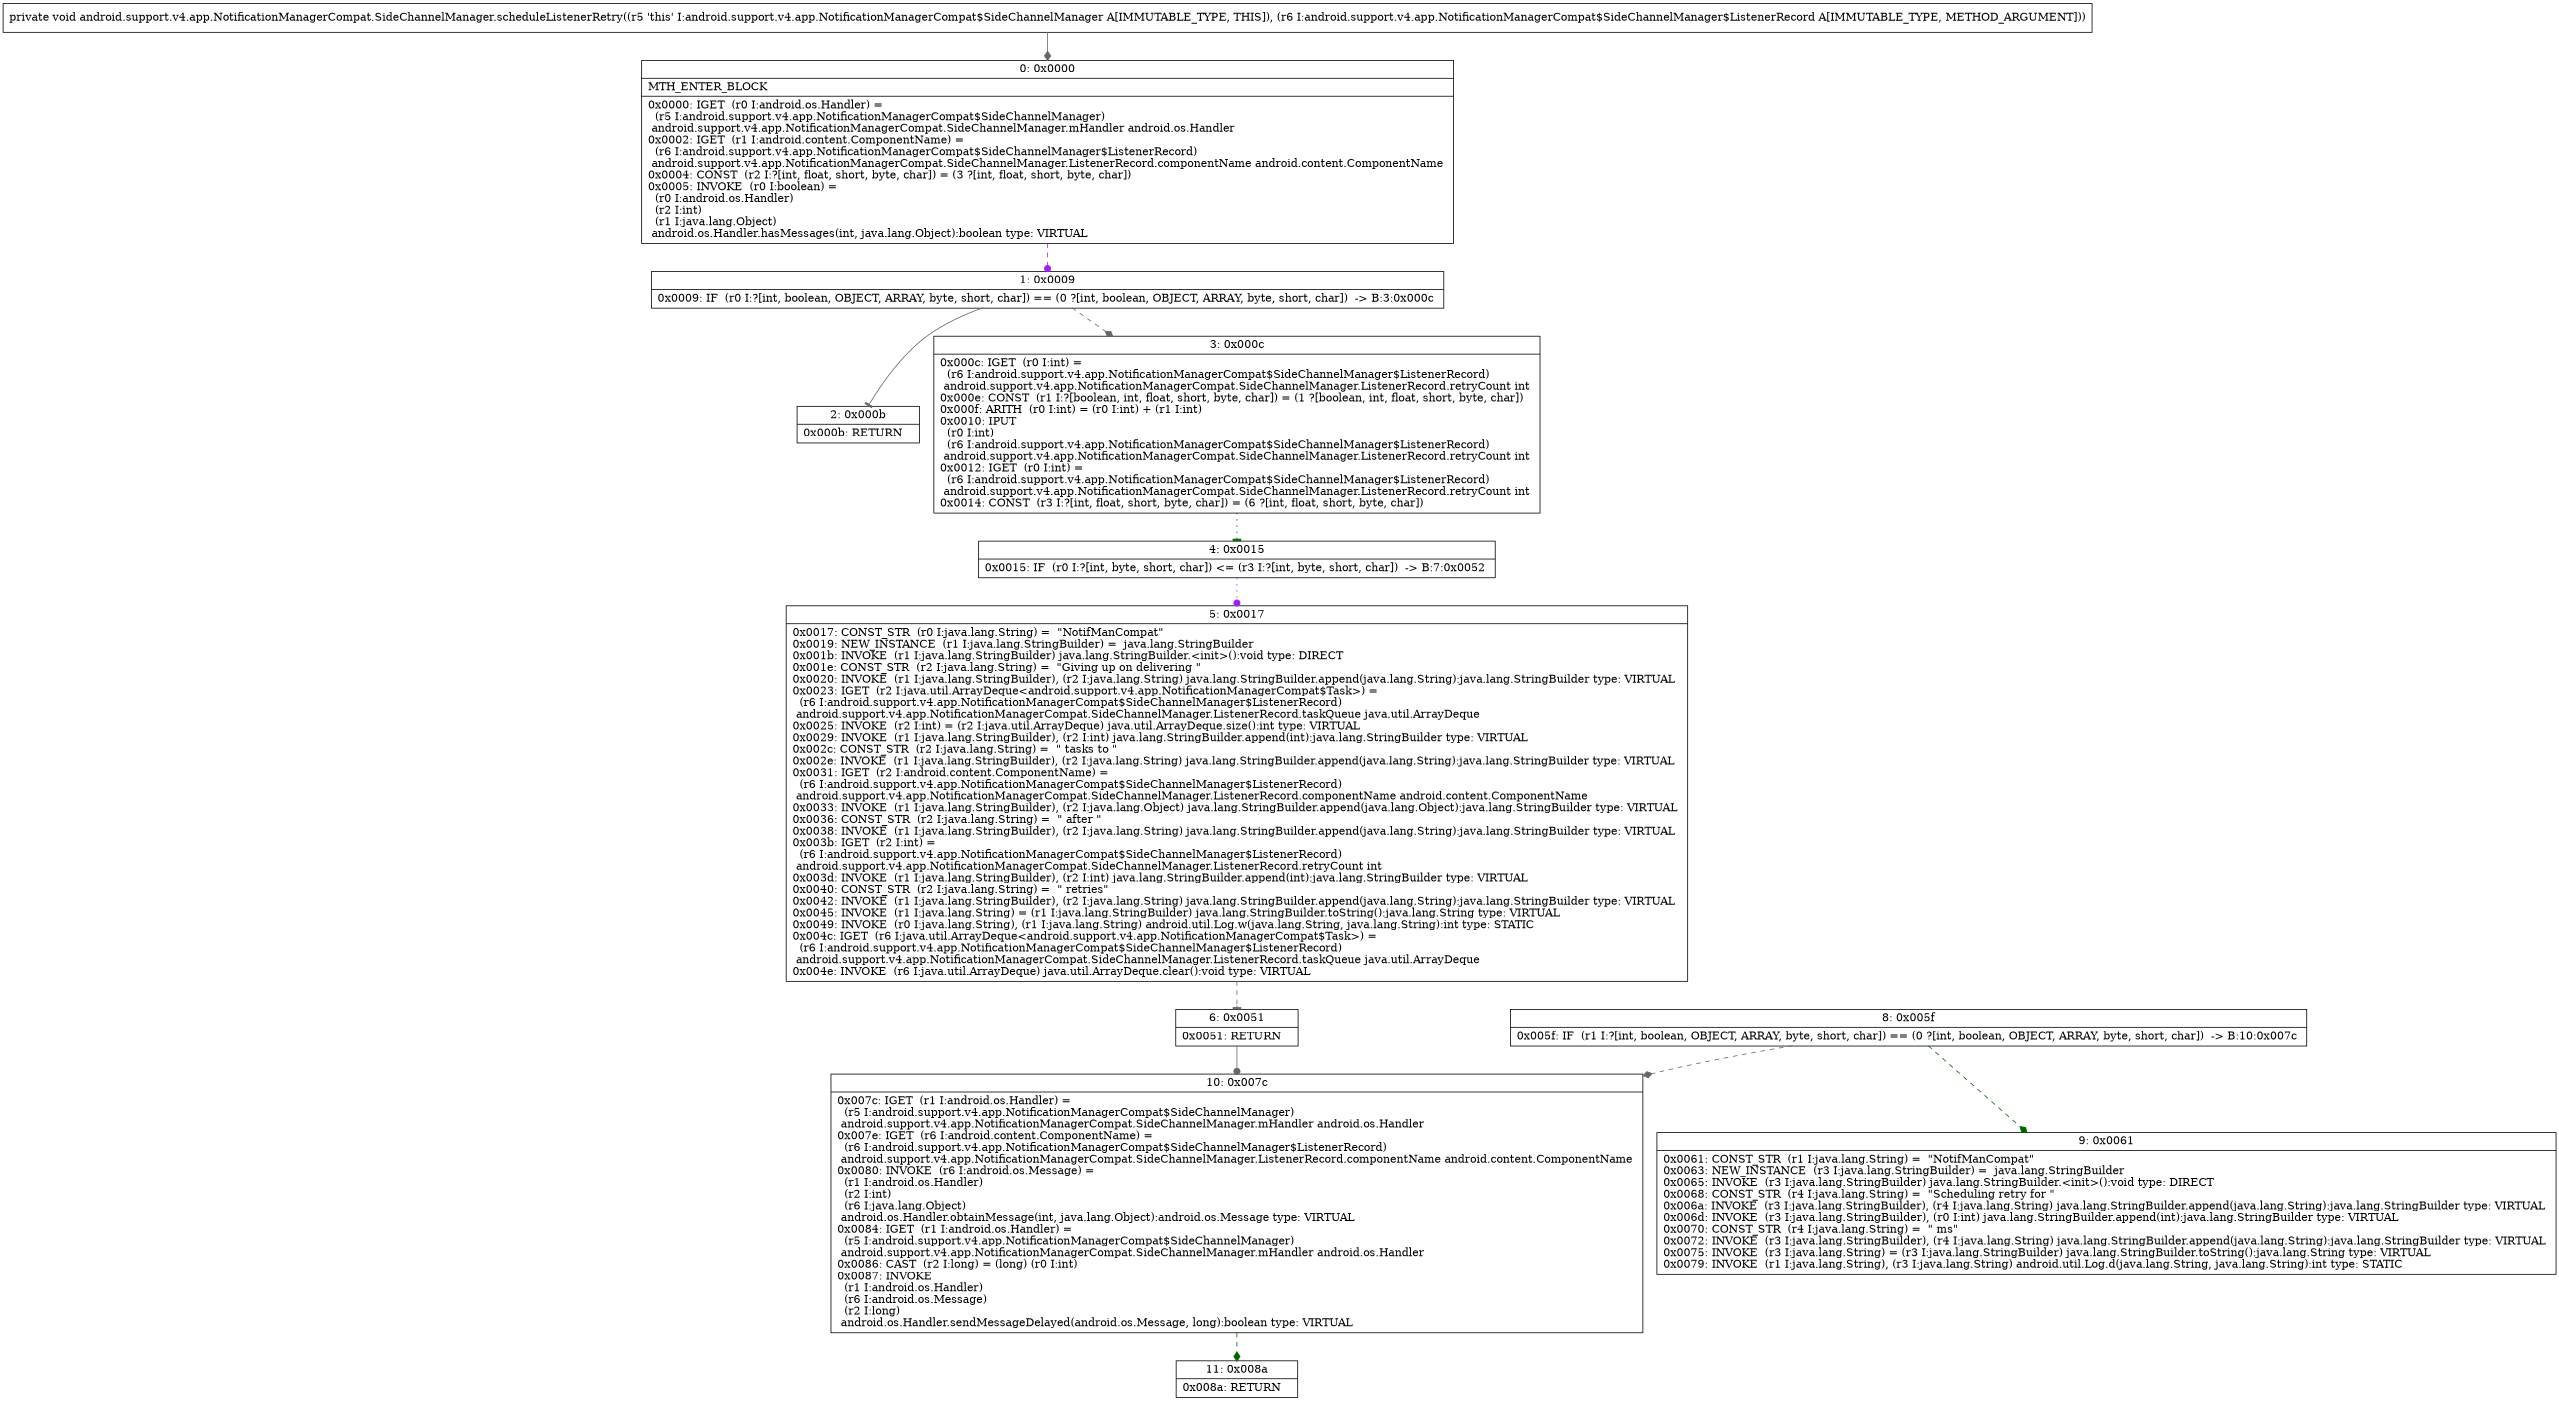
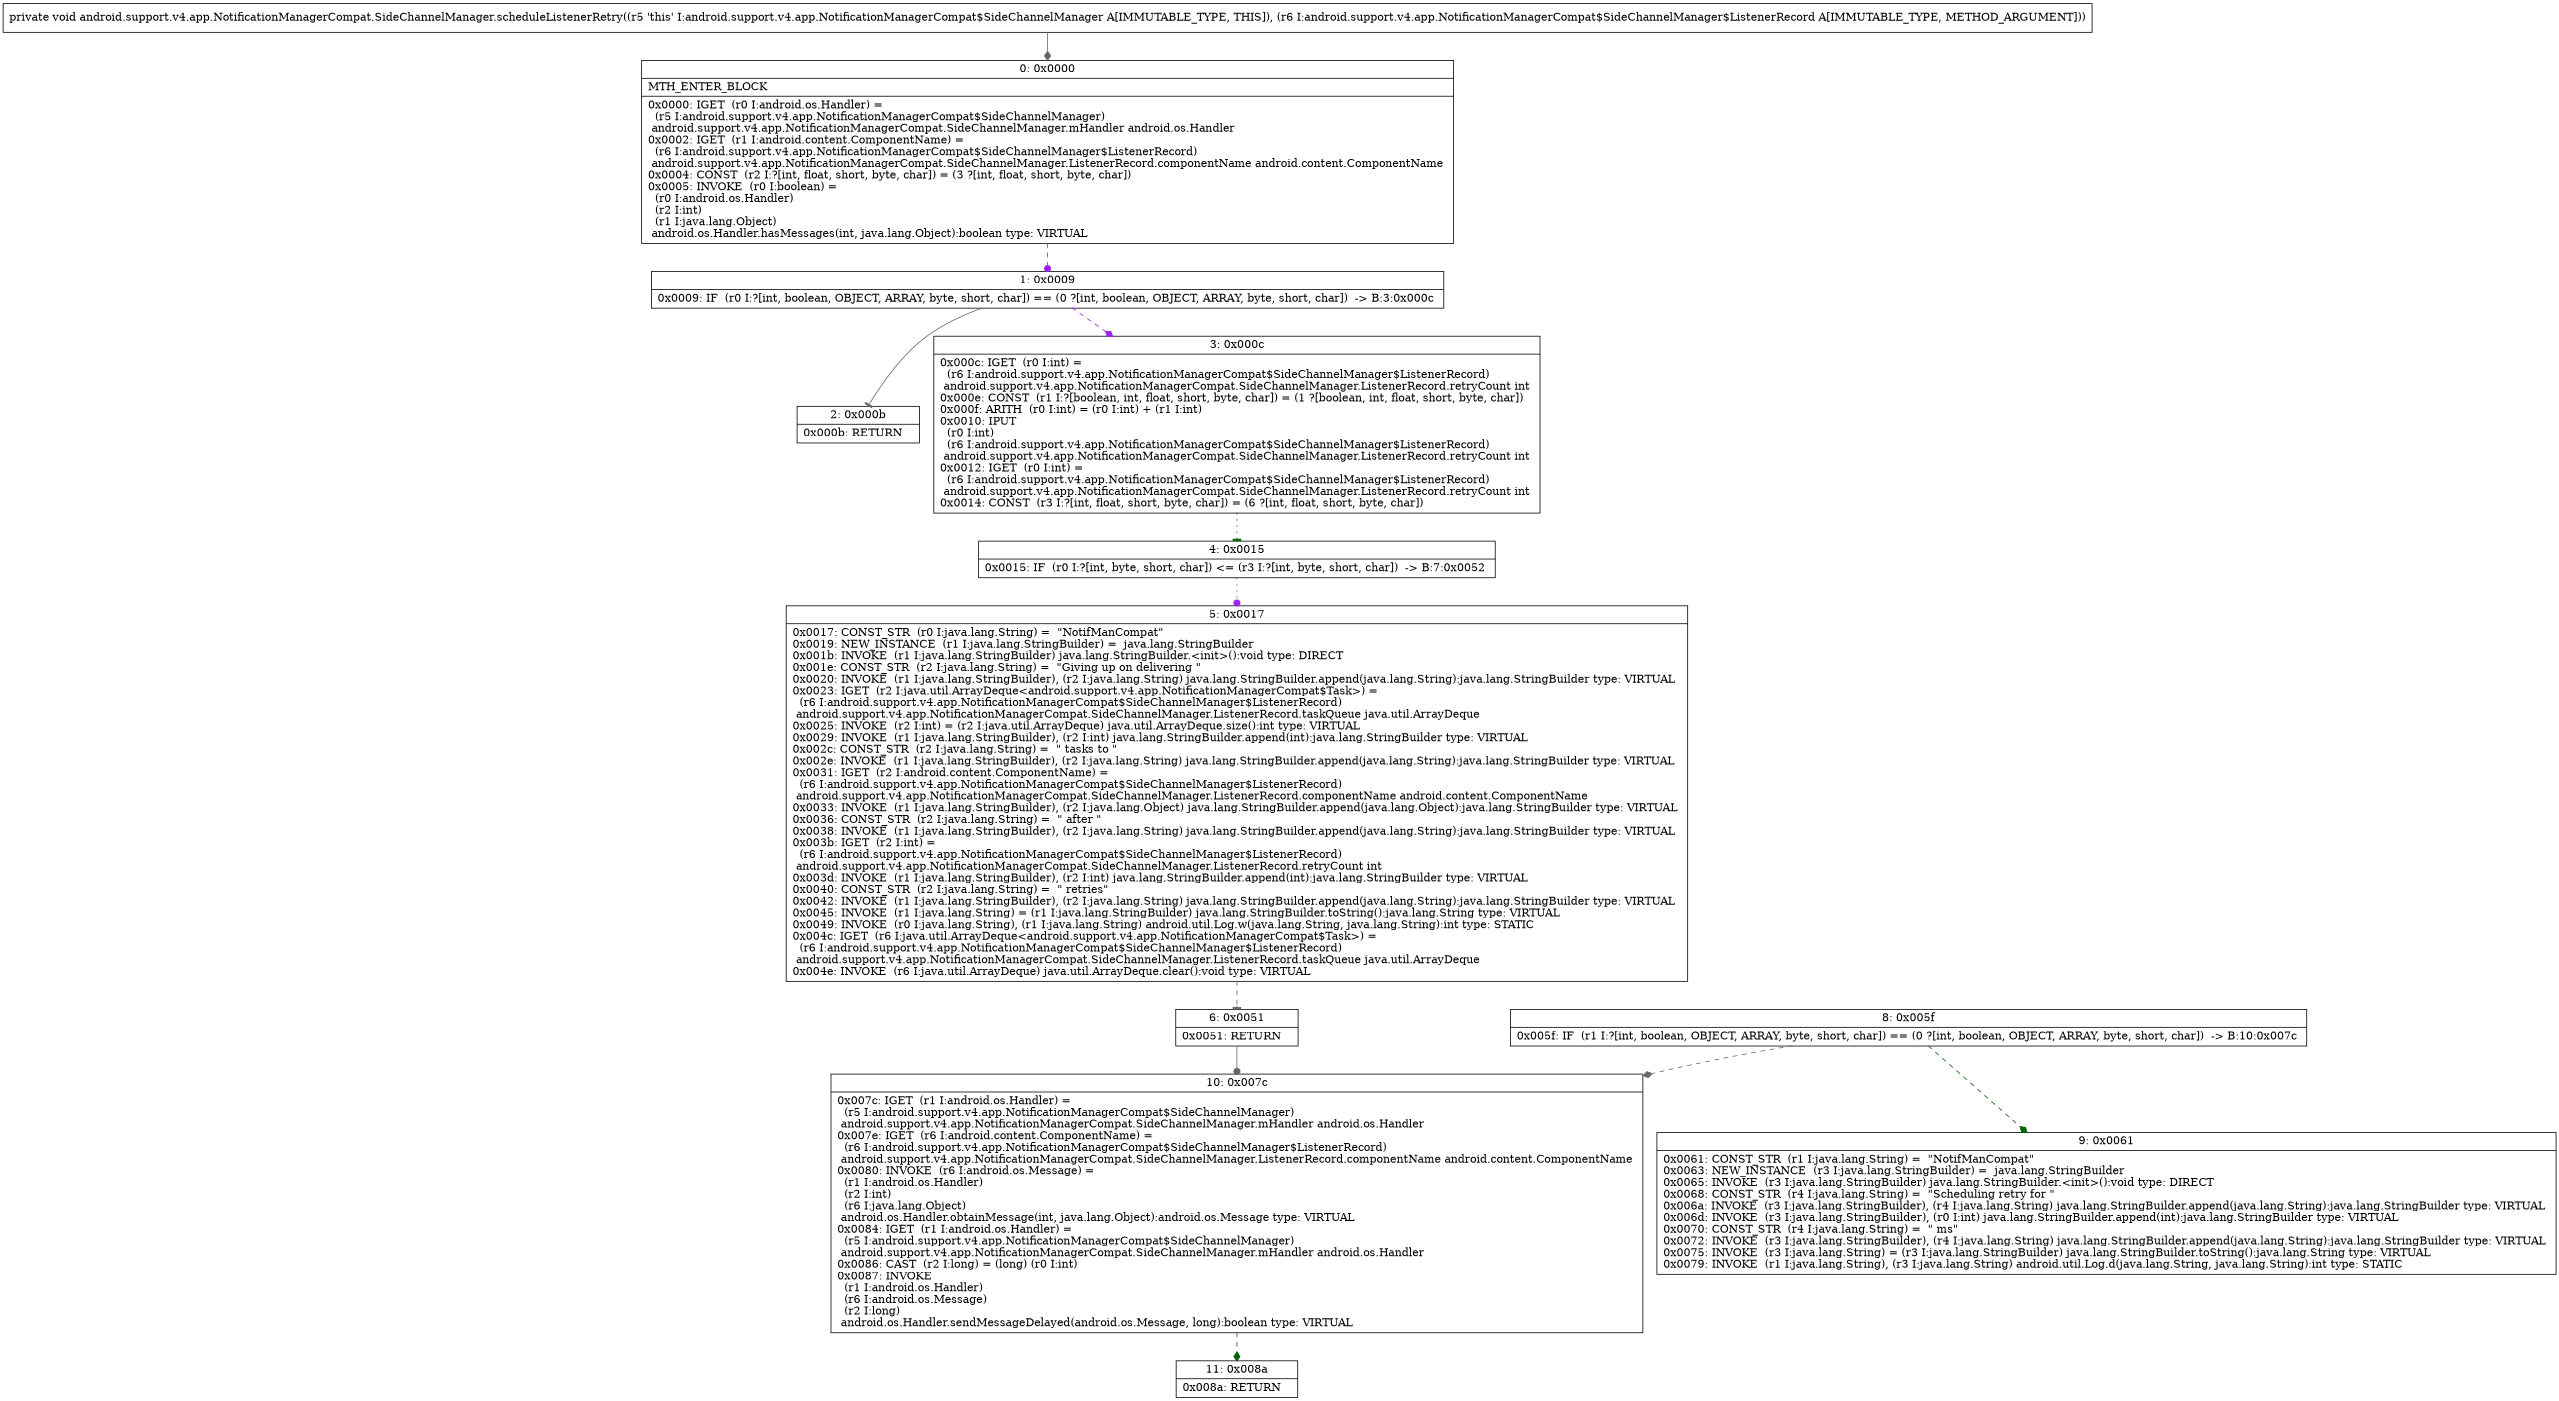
edge "1: 0x0009" -> "3: 0x000c": color gray40 -> purple
